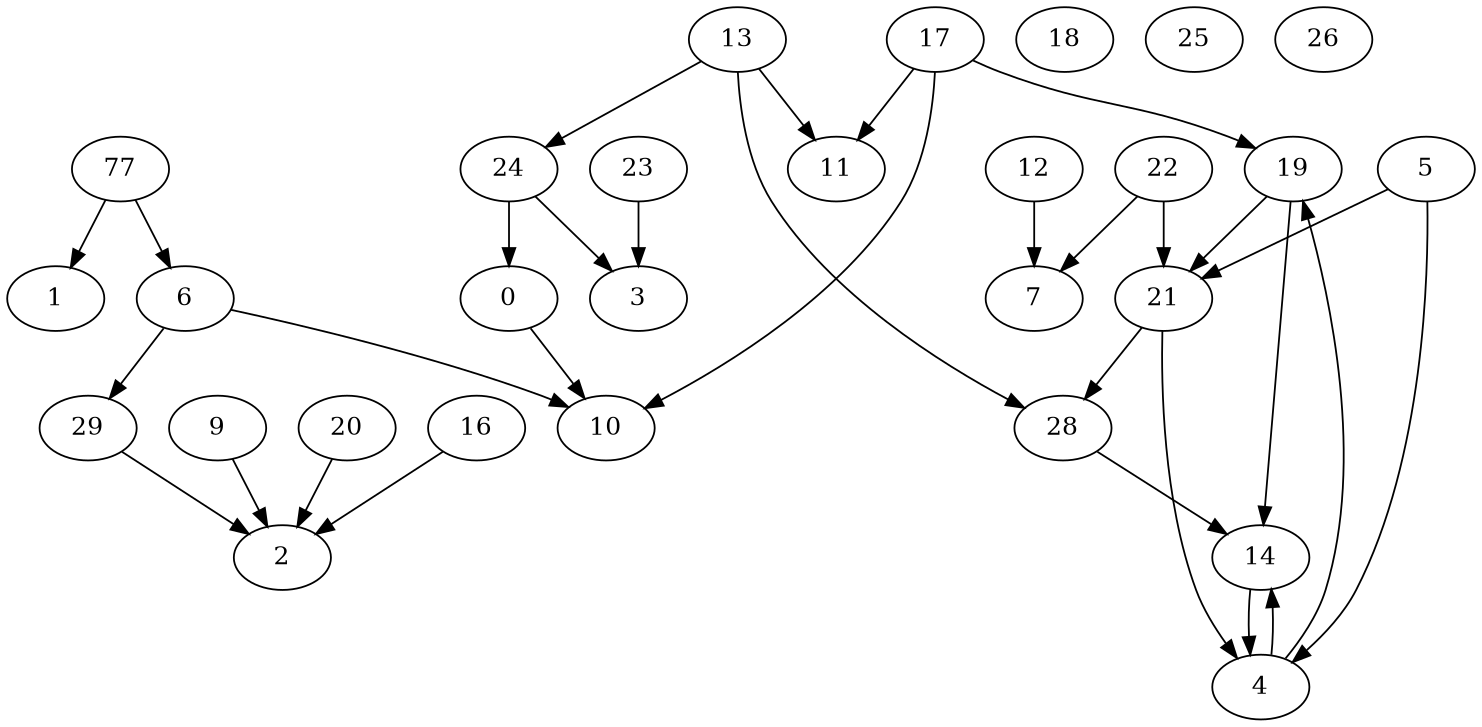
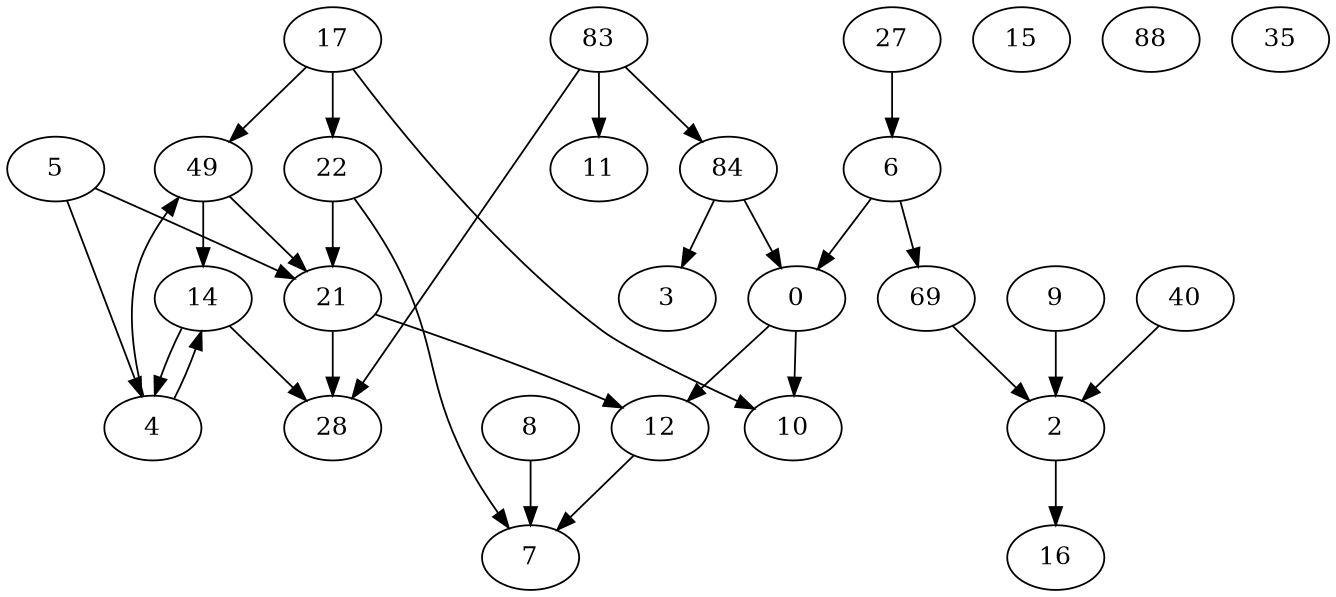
node "13": label "13" -> "83"
node "15": added
node "18": label "18" -> "88"
node "25": label "25" -> "35"
node "26": removed
edge "17" -> "11": now "17" -> "22"
node "77": label "77" -> "27"
node "24": label "24" -> "84"
node "23": removed
node "19": label "19" -> "49"
node "1": removed
edge "6" -> "10": now "6" -> "0"
edge "0" -> "12": added
node "29": label "29" -> "69"
node "20": label "20" -> "40"
node "8": added
edge "21" -> "4": now "21" -> "12"
edge "16" -> "2": reversed
edge "28" -> "14": reversed
